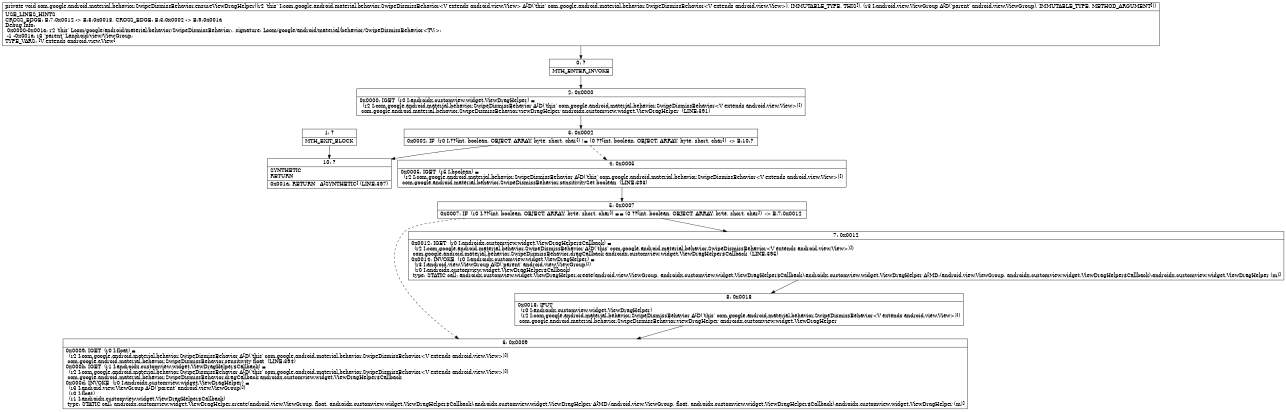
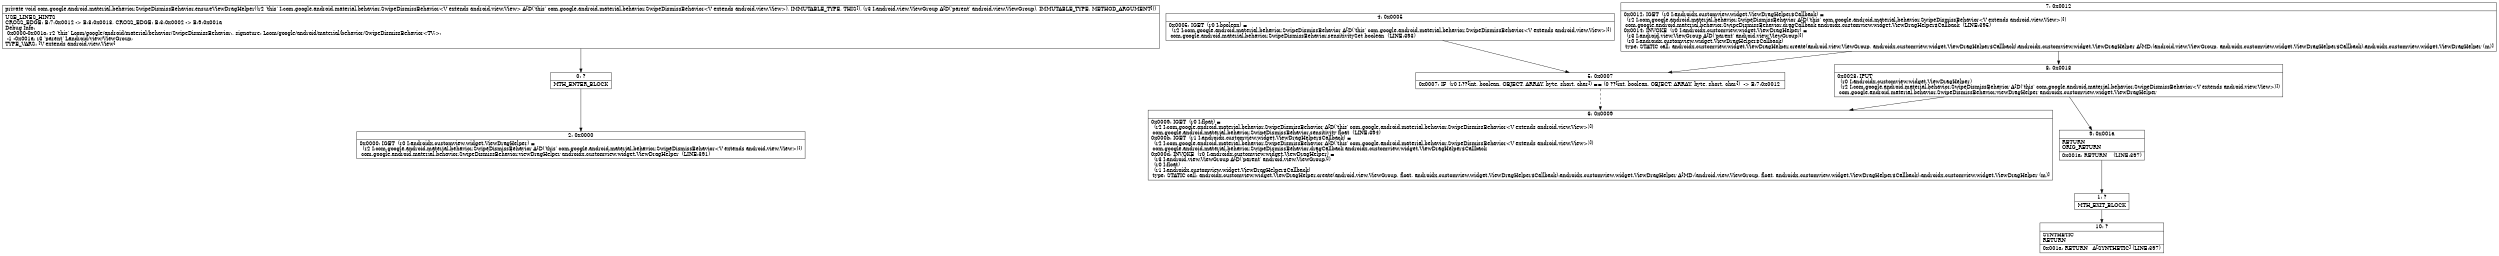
node "0: ?": text "MTH_ENTER_INVOKE" -> "MTH_ENTER_BLOCK"
node "3: 0x0002": removed
node "9: 0x001a": added
node "4: 0x0005": text "0x0005: IGET  (r5 I:boolean) =" -> "0x0005: IGET  (r0 I:boolean) ="
edge "5: 0x0007" -> "7: 0x0012": reversed
node "8: 0x0018": text "0x0018: IPUT" -> "0x0028: IPUT"
